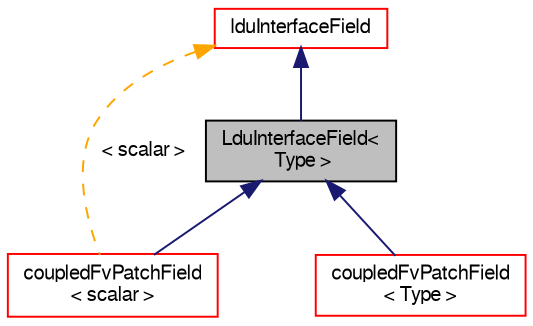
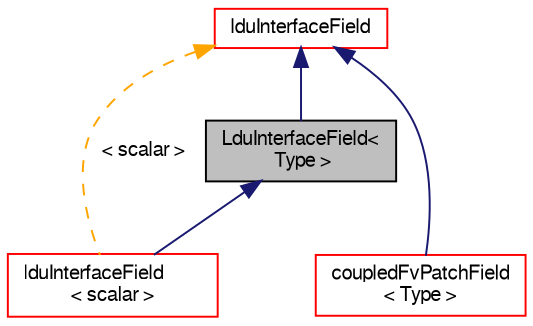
edge "coupledFvPatchField < Type >" -> "LduInterfaceField< Type >": now "coupledFvPatchField < Type >" -> "lduInterfaceField"
node "coupledFvPatchField < scalar >": label "coupledFvPatchField < scalar >" -> "lduInterfaceField < scalar >"
